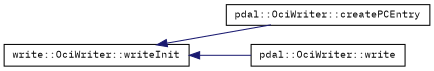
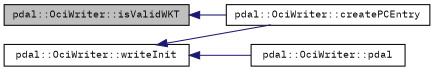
node "pdal::OciWriter::isValidWKT": added
node "write::OciWriter::writeInit": label "write::OciWriter::writeInit" -> "pdal::OciWriter::writeInit"
node "pdal::OciWriter::write": label "pdal::OciWriter::write" -> "pdal::OciWriter::pdal"
